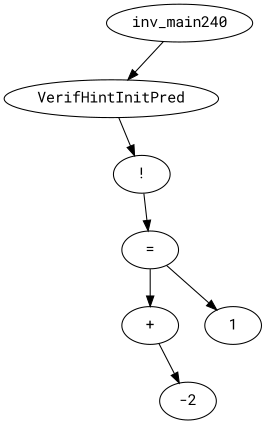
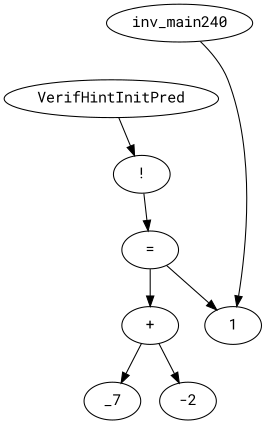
edge "inv_main240" -> "VerifHintInitPred": now "inv_main240" -> "1"
node "_7": added
